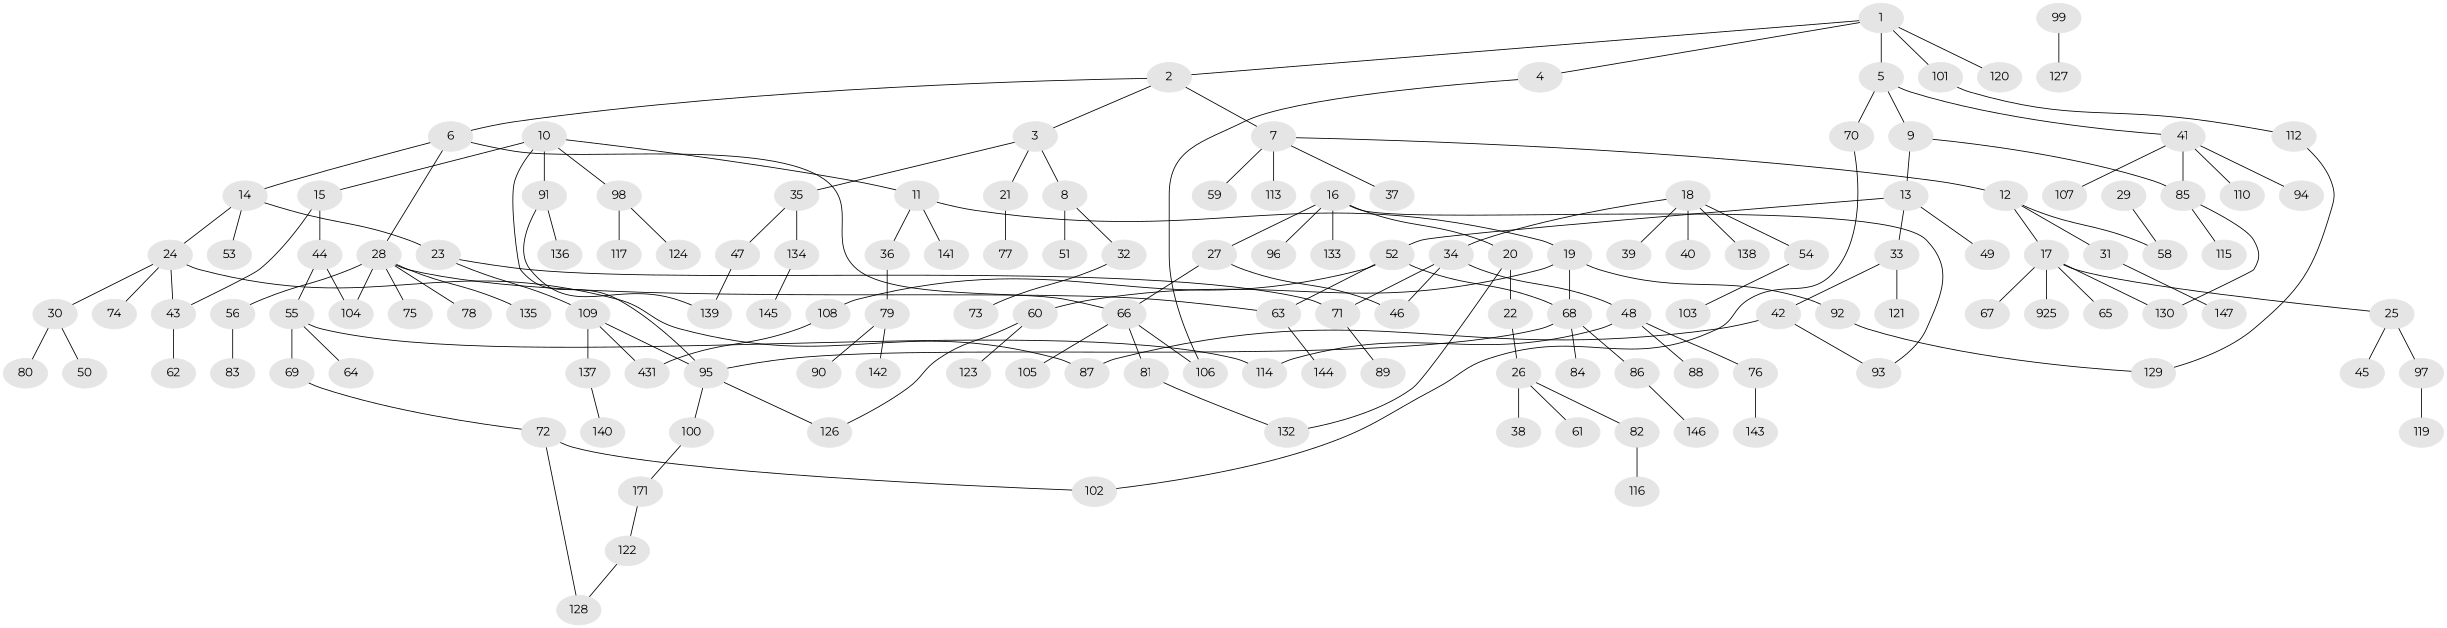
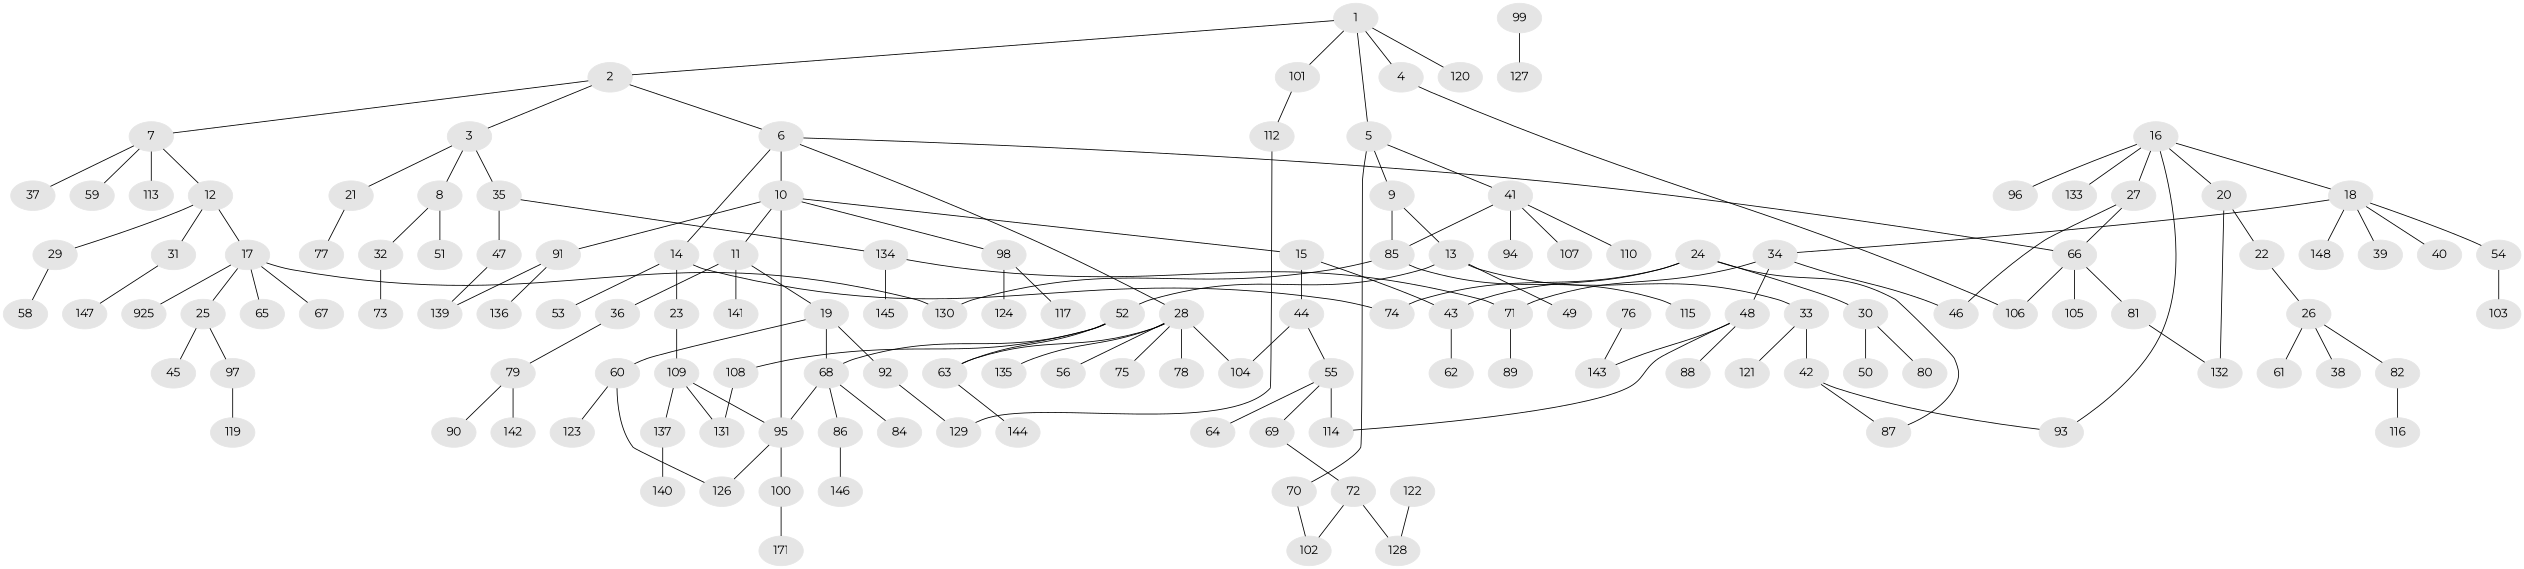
edge "6" -- "10": added
edge "16" -- "18": added
edge "14" -- "24": now "14" -- "74"
edge "12" -- "58": now "12" -- "29"
node "138": label "138" -> "148"
edge "23" -- "71": now "134" -- "71"
edge "48" -- "76": now "48" -- "143"
node "83": removed
node "431": label "431" -> "131"
edge "171" -- "122": removed
